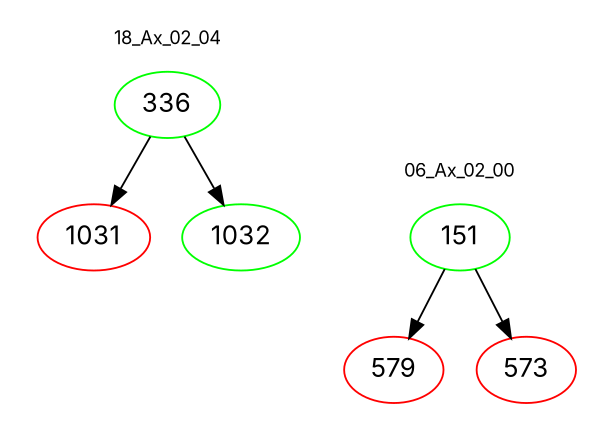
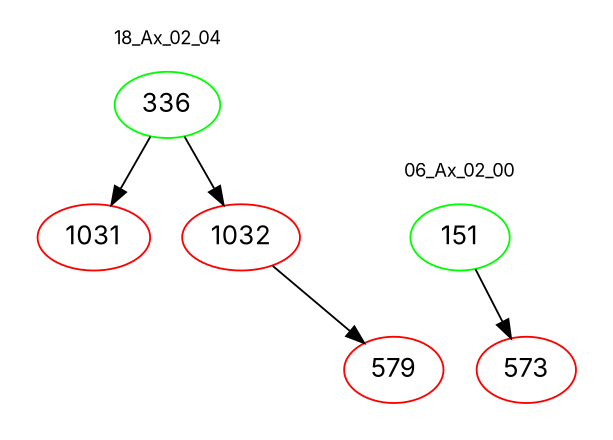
node "1032": color green -> red
edge "151" -> "579": now "1032" -> "579"
